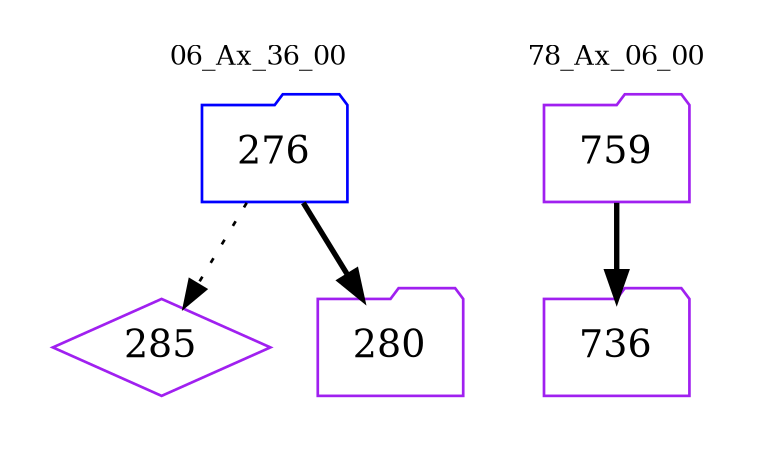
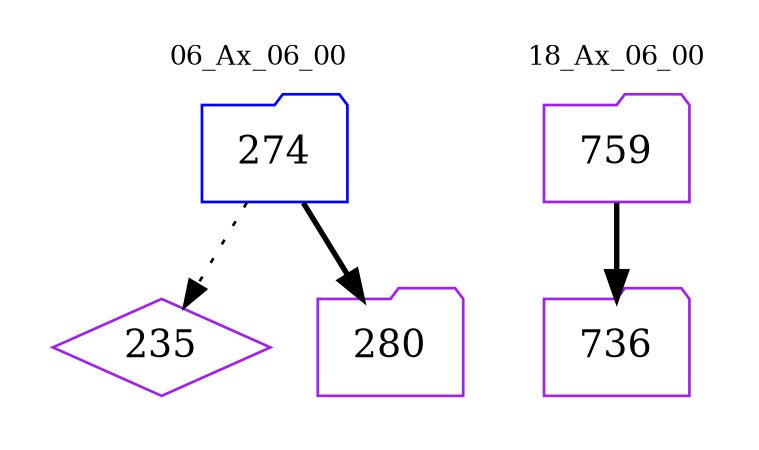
cluster "06_Ax_36_00": label "06_Ax_36_00" -> "06_Ax_06_00"
cluster "78_Ax_06_00": label "78_Ax_06_00" -> "18_Ax_06_00"
node "276": label "276" -> "274"
node "285": label "285" -> "235"
